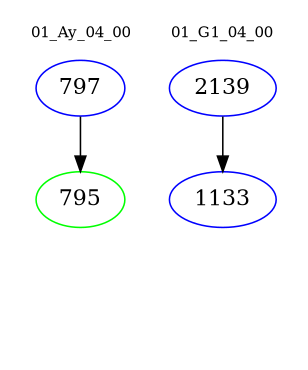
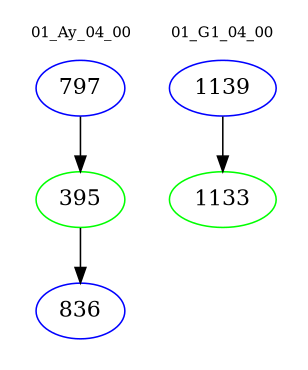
node "2139": label "2139" -> "1139"
node "795": label "795" -> "395"
node "1133": color blue -> green
node "836": added
